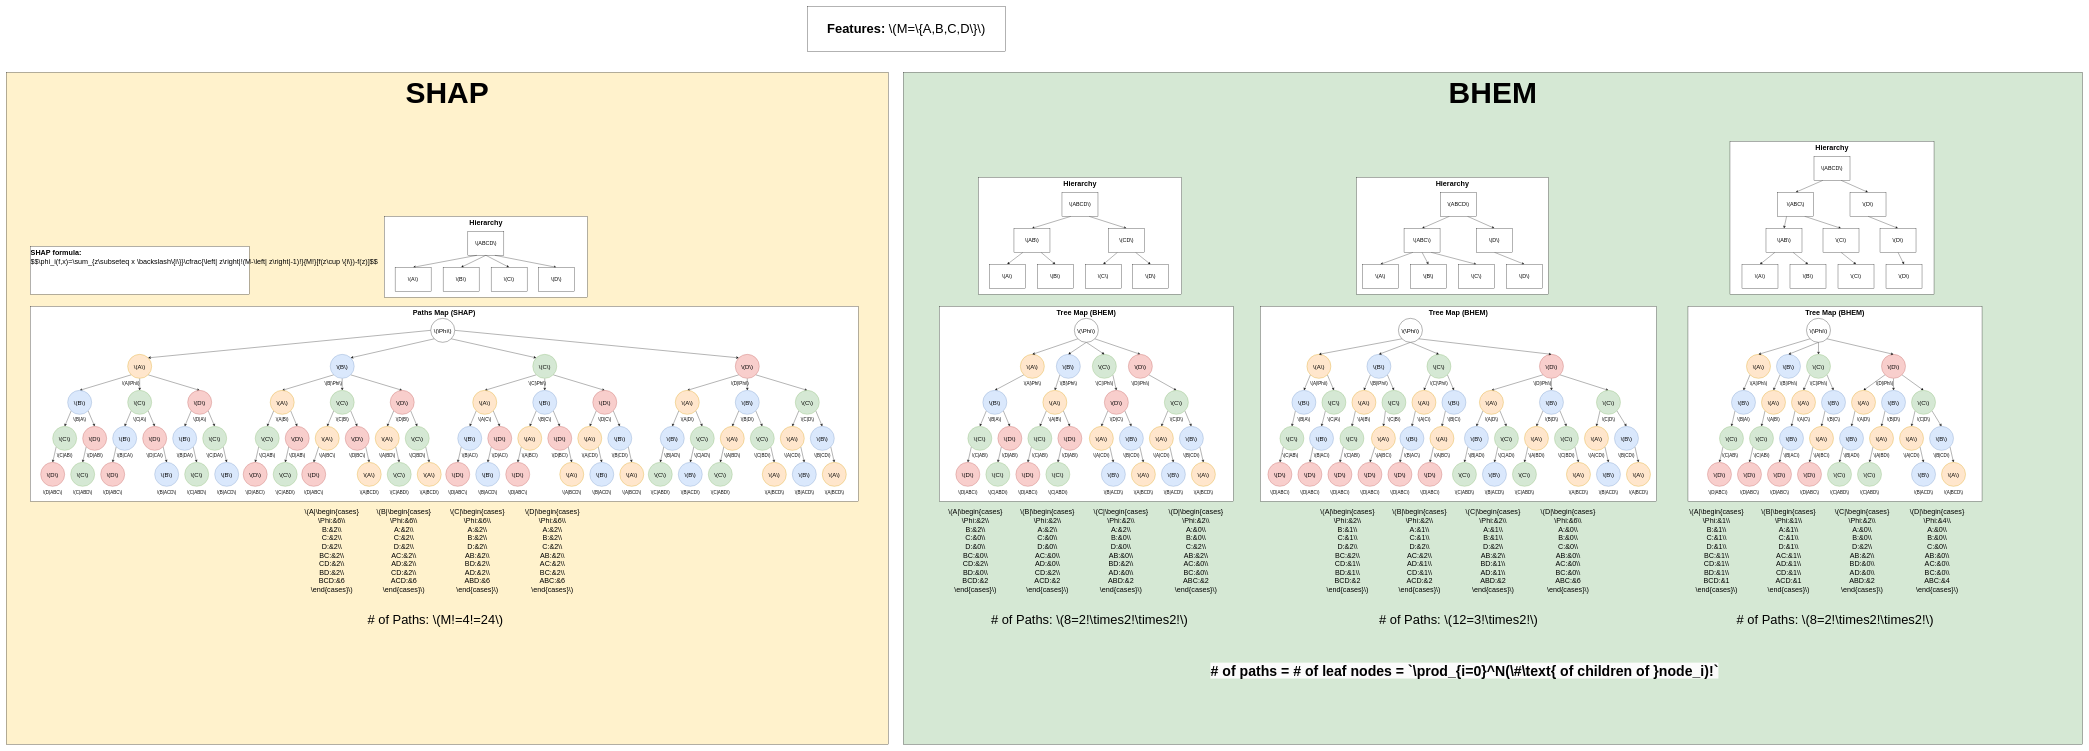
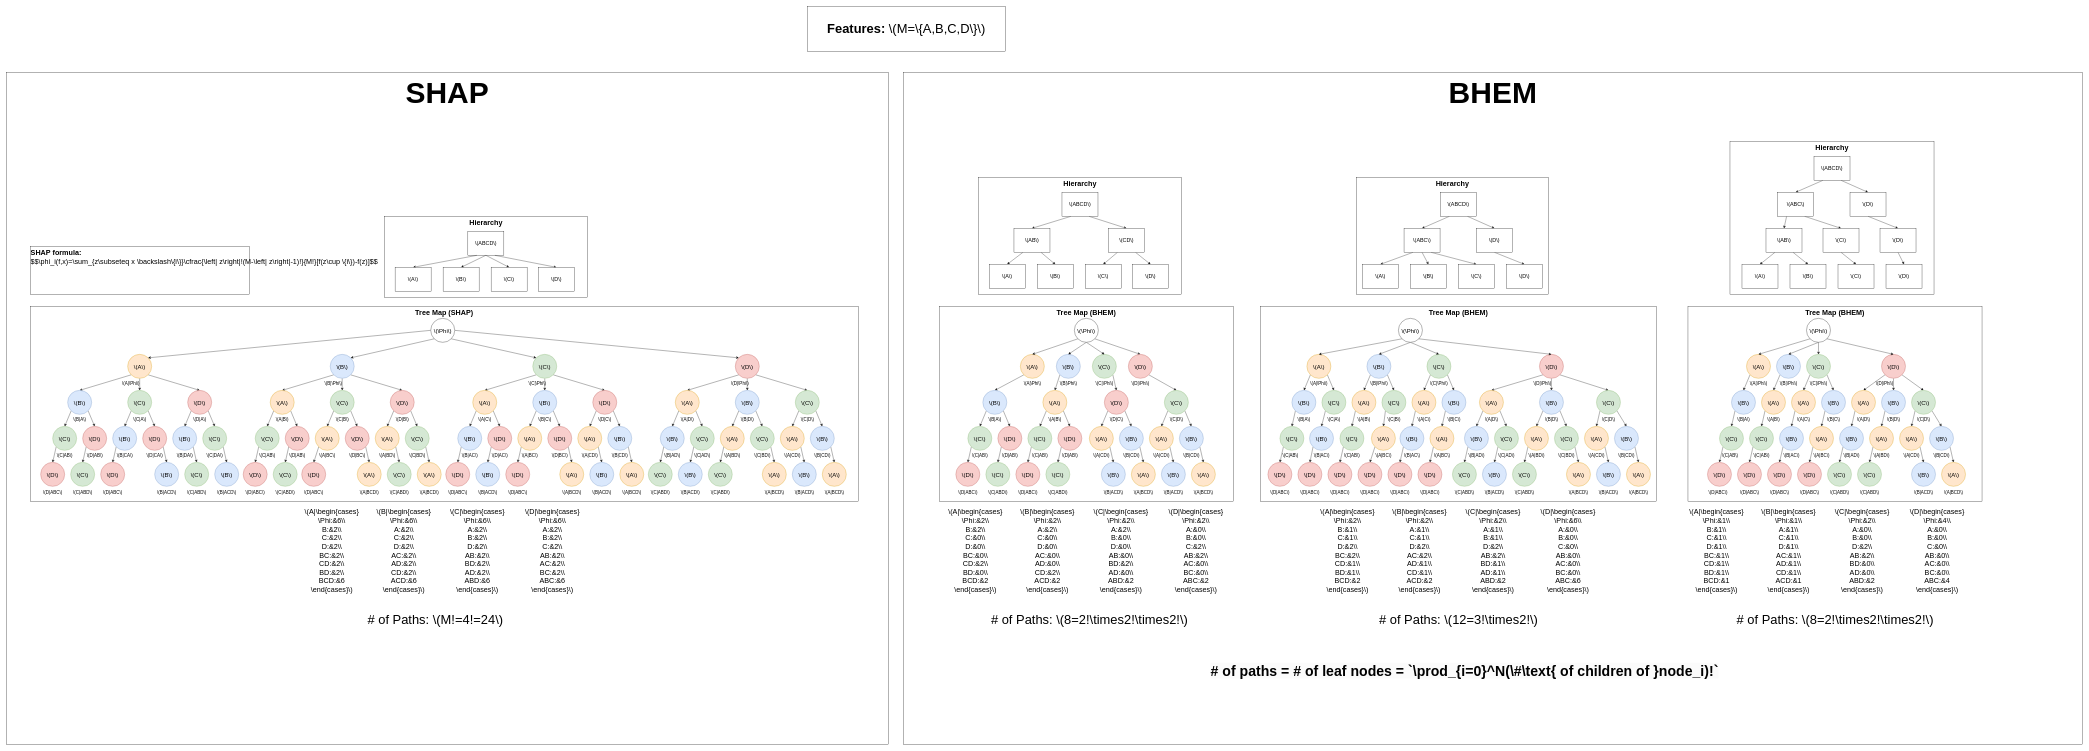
node "SHAP": fillcolor #fff2cc -> #ffffff
node "BHEM": fillcolor #d5e8d4 -> #ffffff
node "Paths Map (SHAP)": label "Paths Map (SHAP)" -> "Tree Map (SHAP)"
